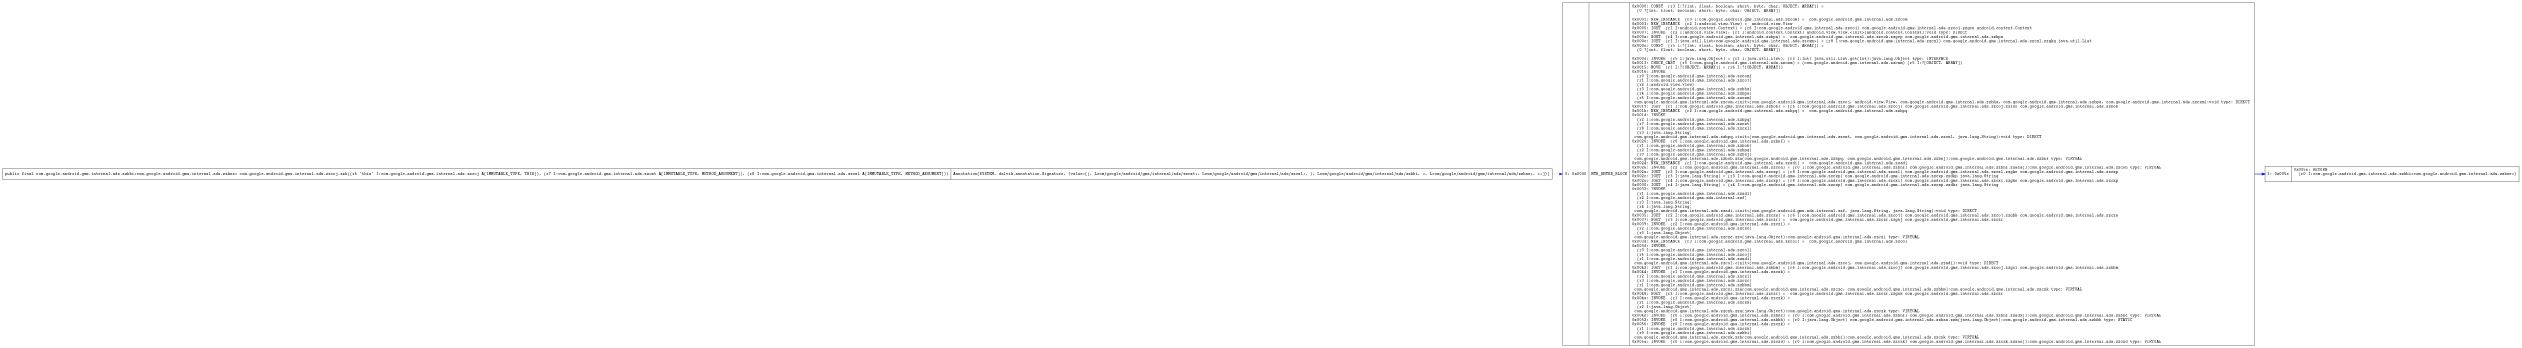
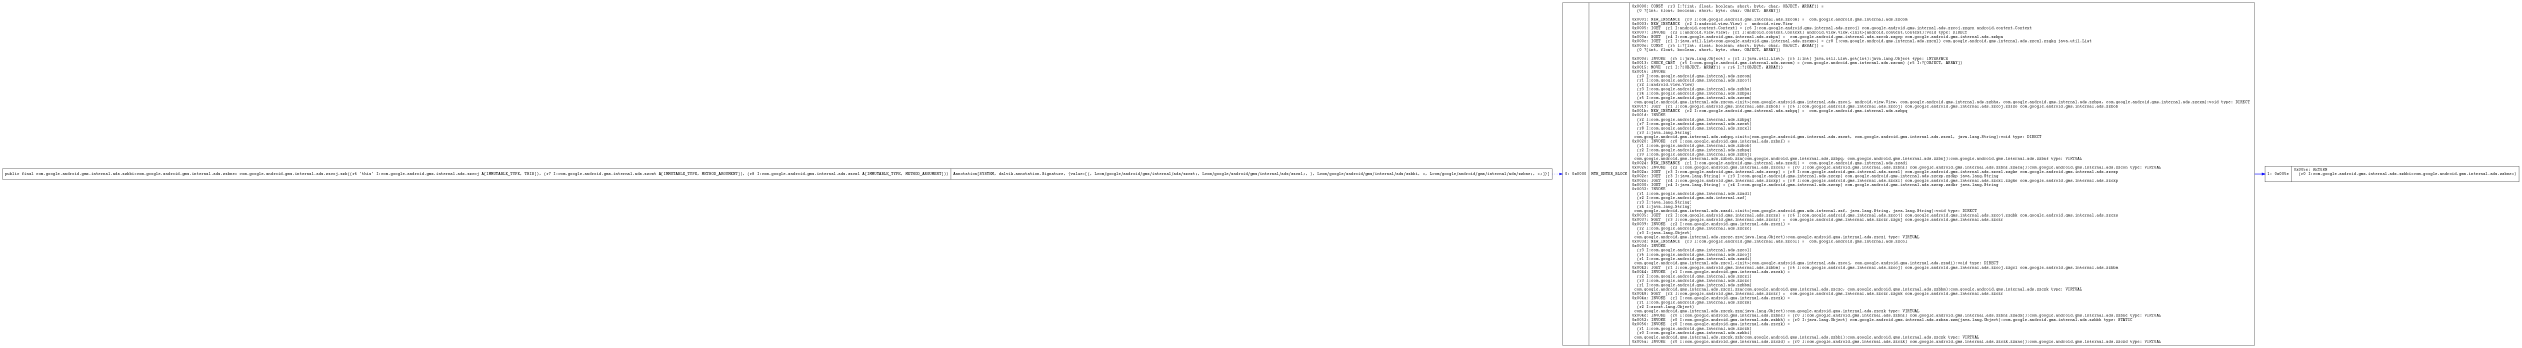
node "0: 0x0000": text "(r2 I:java.lang.Object)" -> "(r2 I:zzcxt.lang.Object)"
